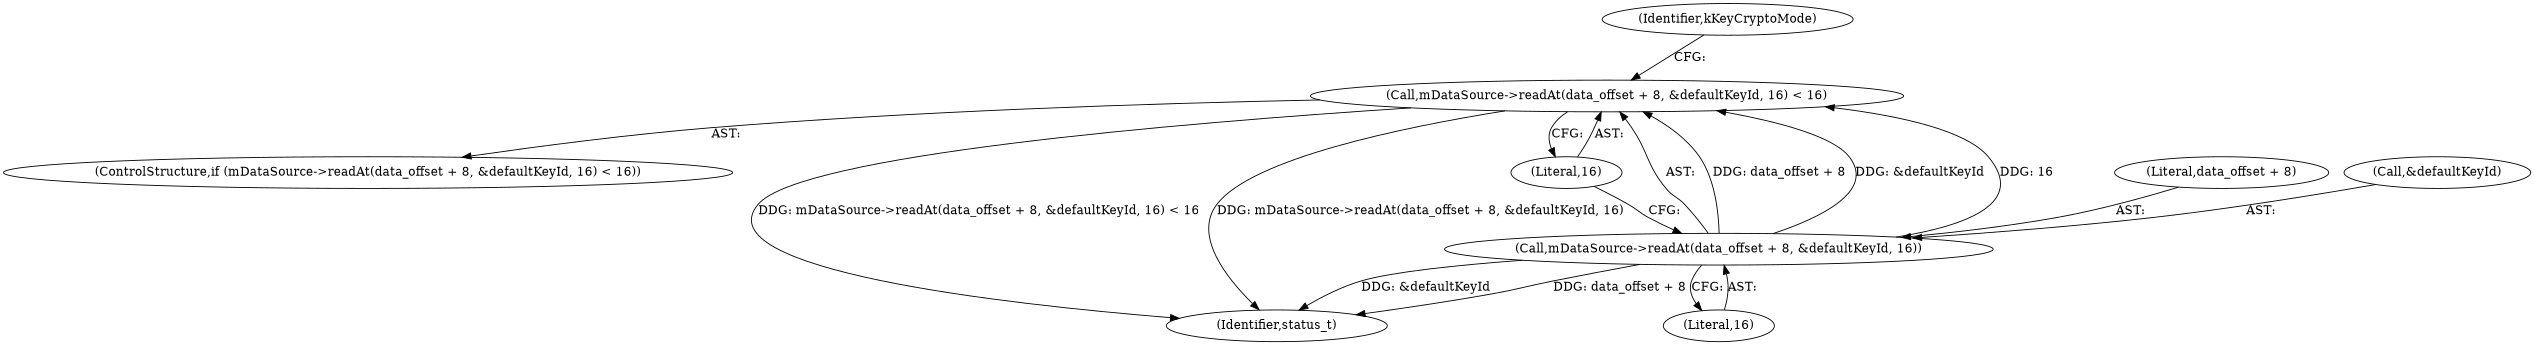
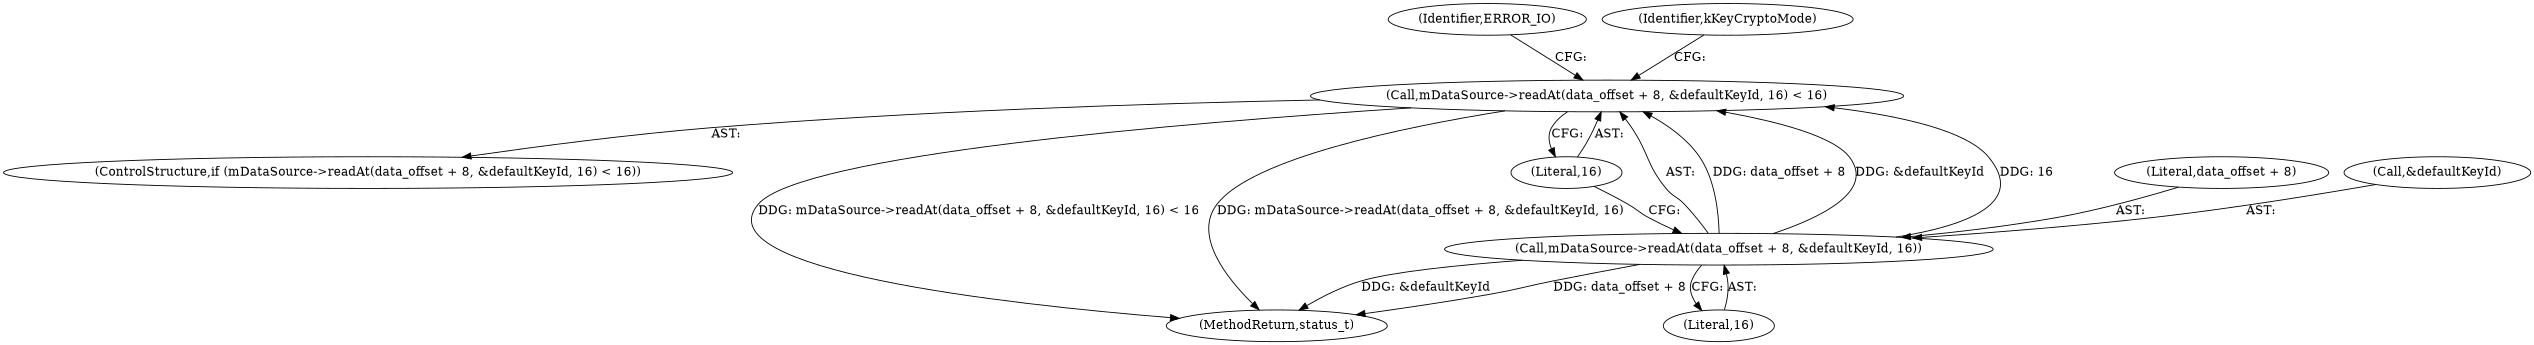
node "(Identifier,ERROR_IO)": added
node "(Identifier,status_t)": label "(Identifier,status_t)" -> "(MethodReturn,status_t)"
